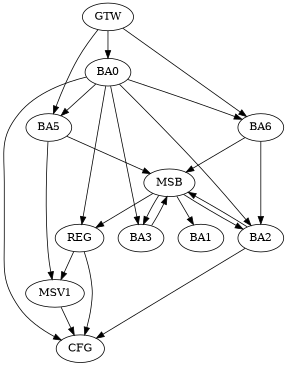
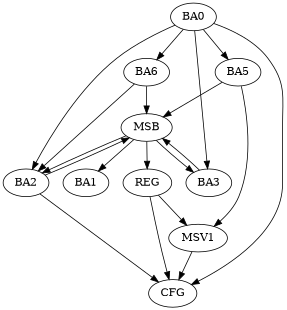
node "GTW": removed
edge "BA0" -> "REG": removed
